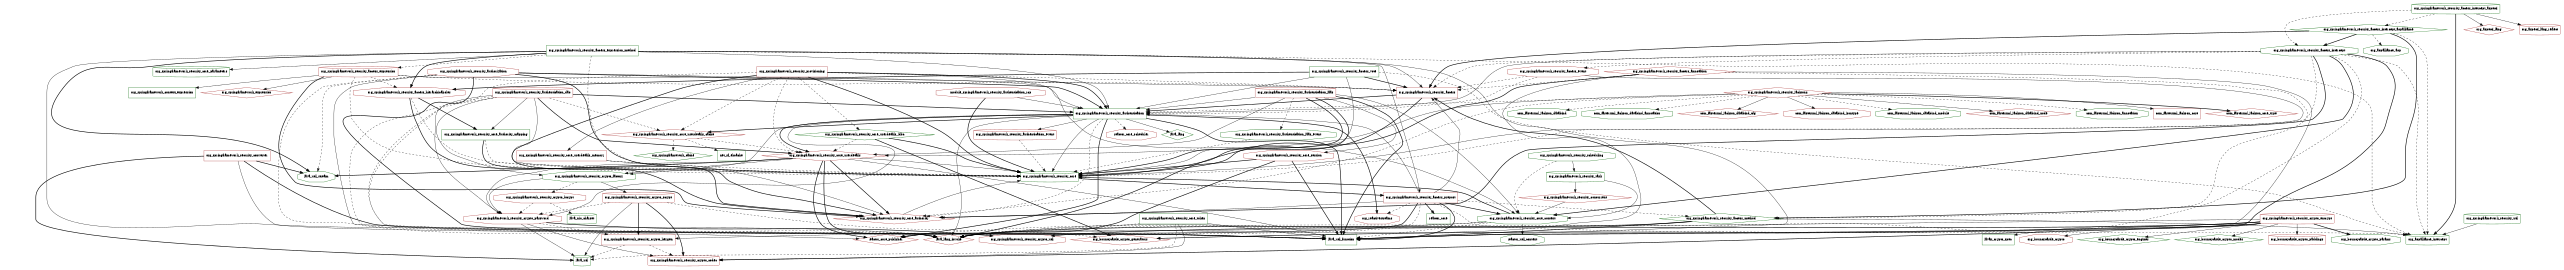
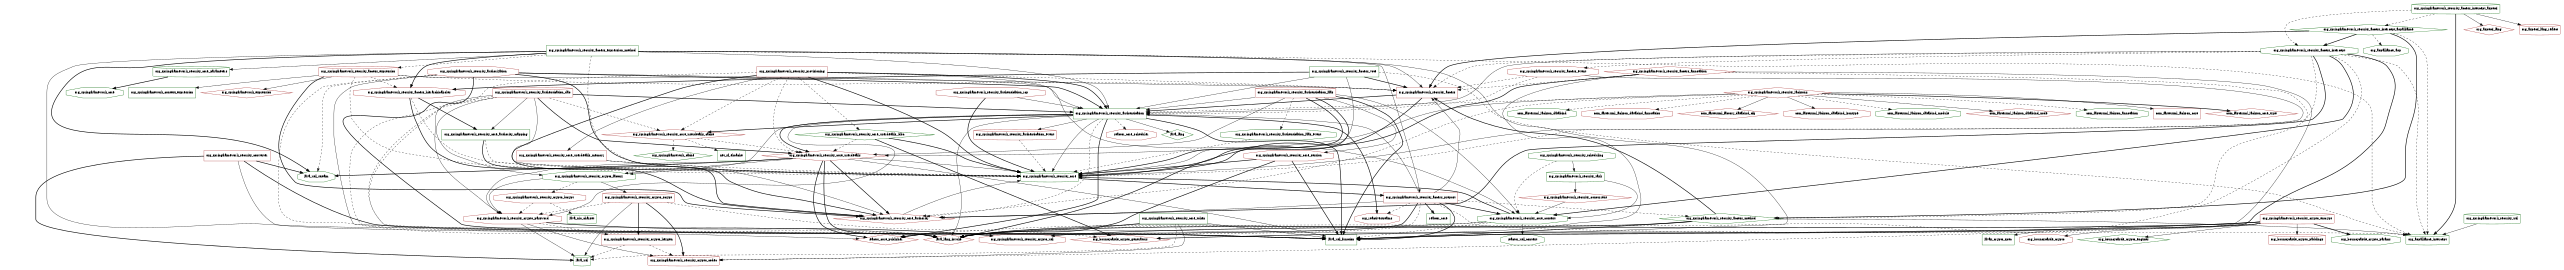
node "org_springframework_core": added
node "module_springframework_security_authentication_rcp": label "module_springframework_security_authentication_rcp" -> "org_springframework_security_authentication_rcp"
node "com_fasterxml_jackson_databind_annotation": color darkgreen -> brown
node "com_fasterxml_jackson_databind_cfg": label "com_fasterxml_jackson_databind_cfg" -> "com_fasterxml_factory_databind_cfg"
edge "org_springframework_security_crypto_encrypt" -> "org_springframework_security_crypto_keygen": removed
edge "org_springframework_security_core_token" -> "java_lang_invoke": style dashed -> bold
node "org_bouncycastle_crypto_modes": removed
edge "org_springframework_security_crypto_encrypt" -> "org_springframework_security_crypto_codec": style bold -> dashed
